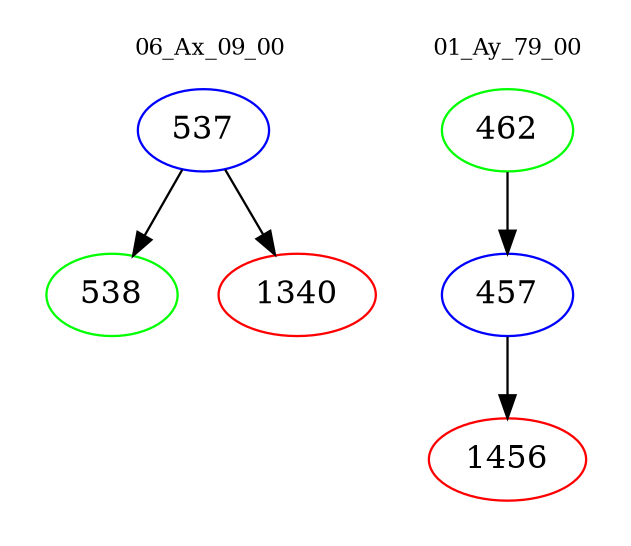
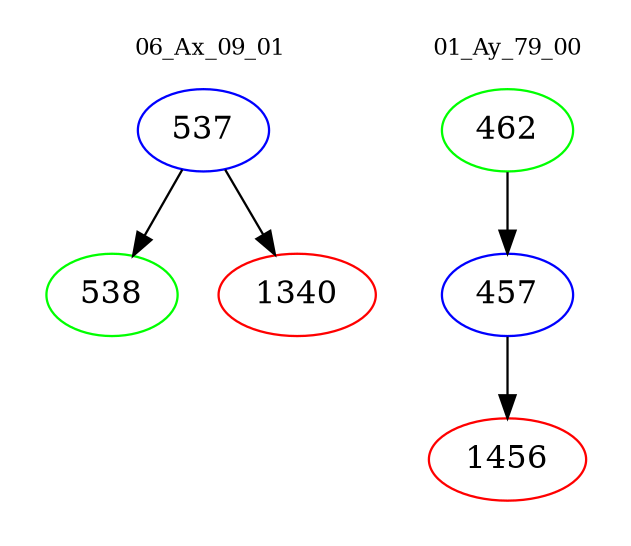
cluster "06_Ax_09_00": label "06_Ax_09_00" -> "06_Ax_09_01"
